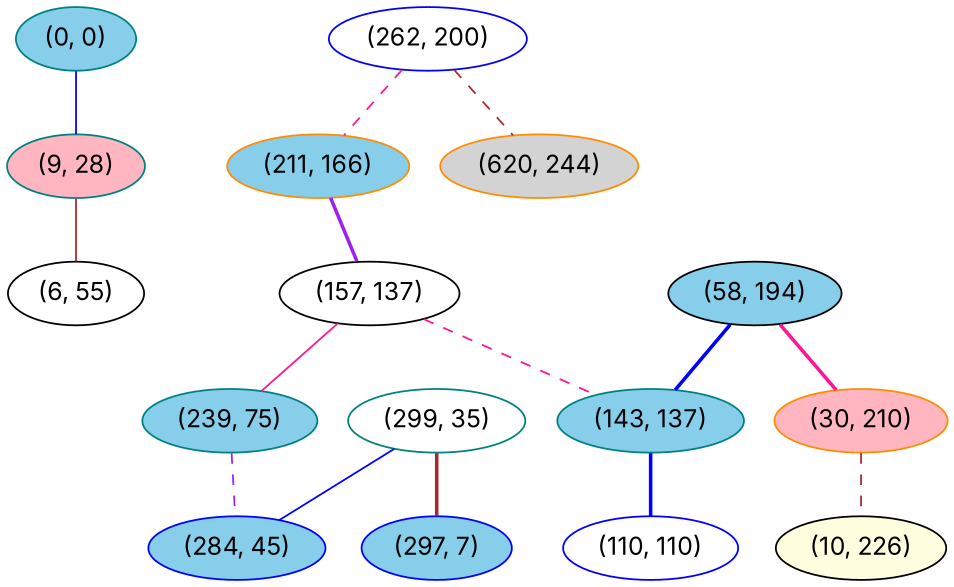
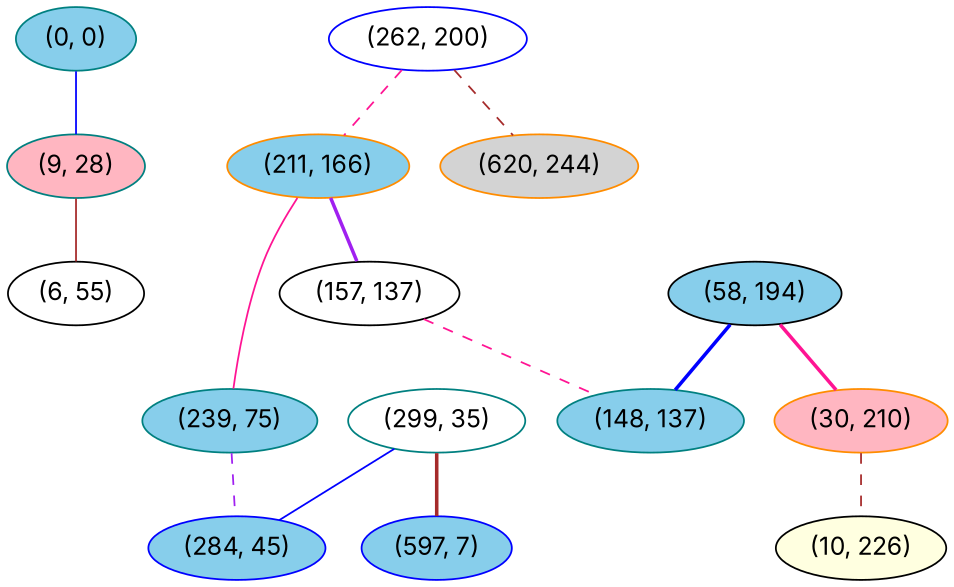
edge "(157, 137)" -- "(239, 75)": now "(211, 166)" -- "(239, 75)"
node "(143, 137)": label "(143, 137)" -> "(148, 137)"
node "(297, 7)": label "(297, 7)" -> "(597, 7)"
node "(110, 110)": removed
